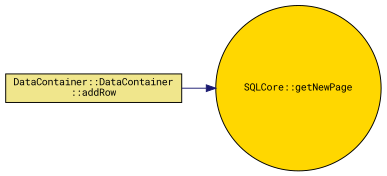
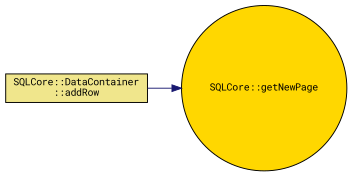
node "DataContainer::DataContainer ::addRow": label "DataContainer::DataContainer ::addRow" -> "SQLCore::DataContainer ::addRow"
